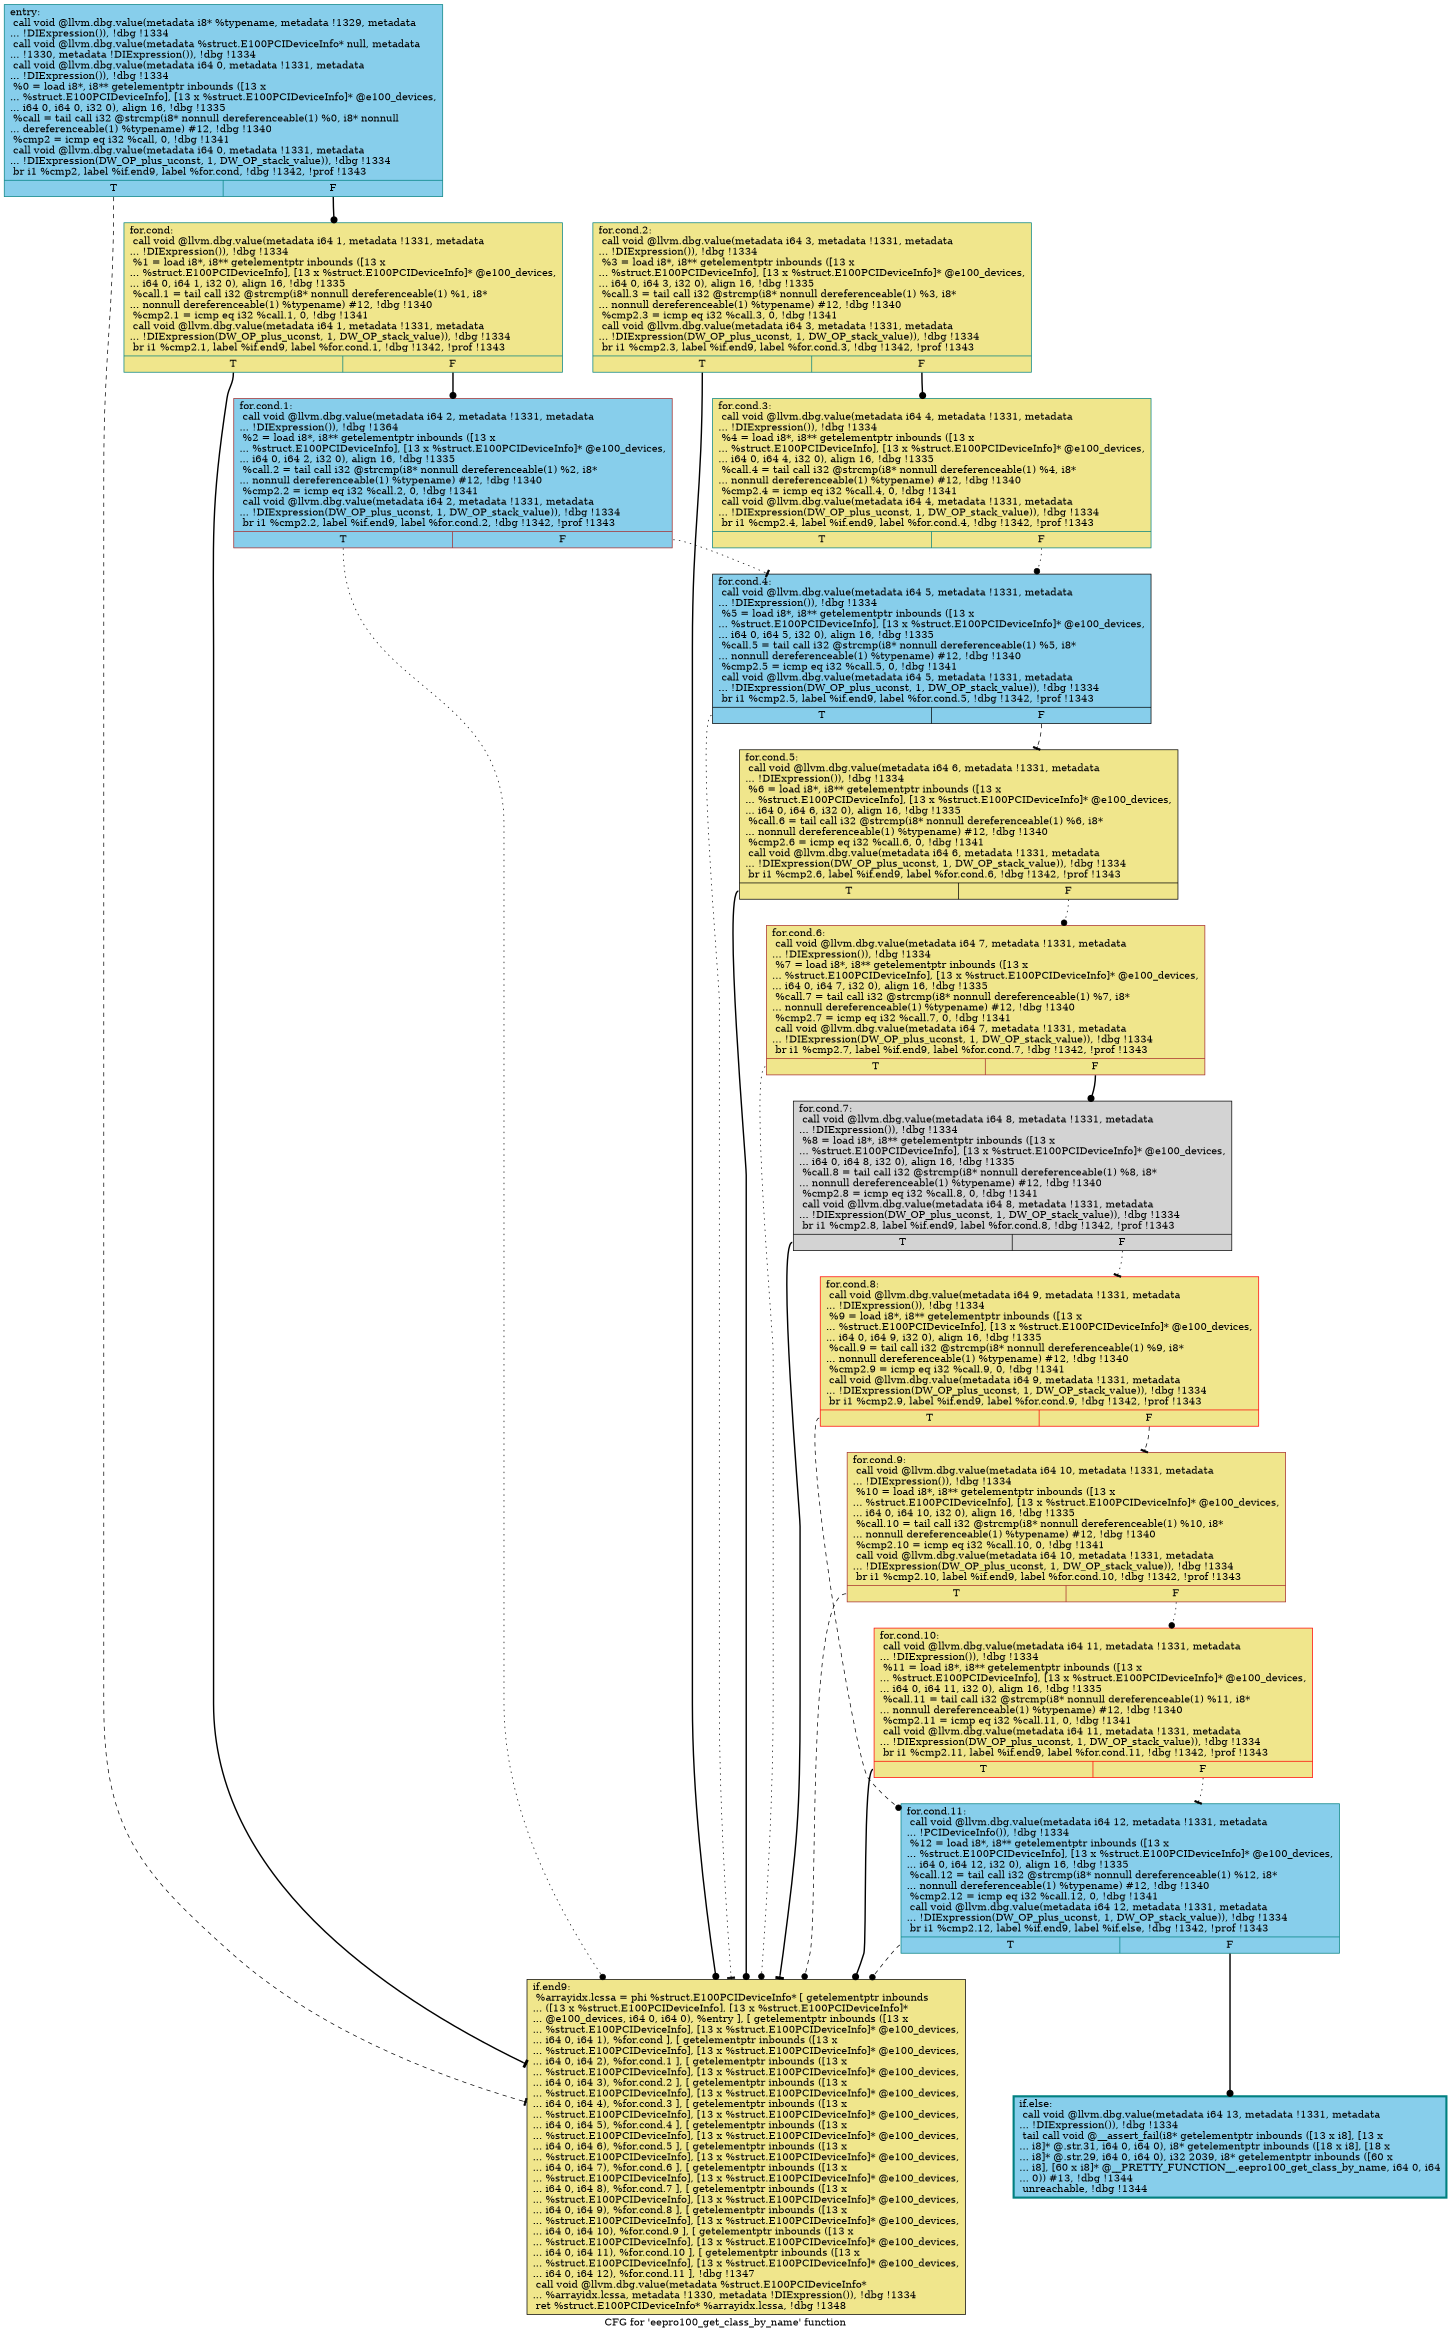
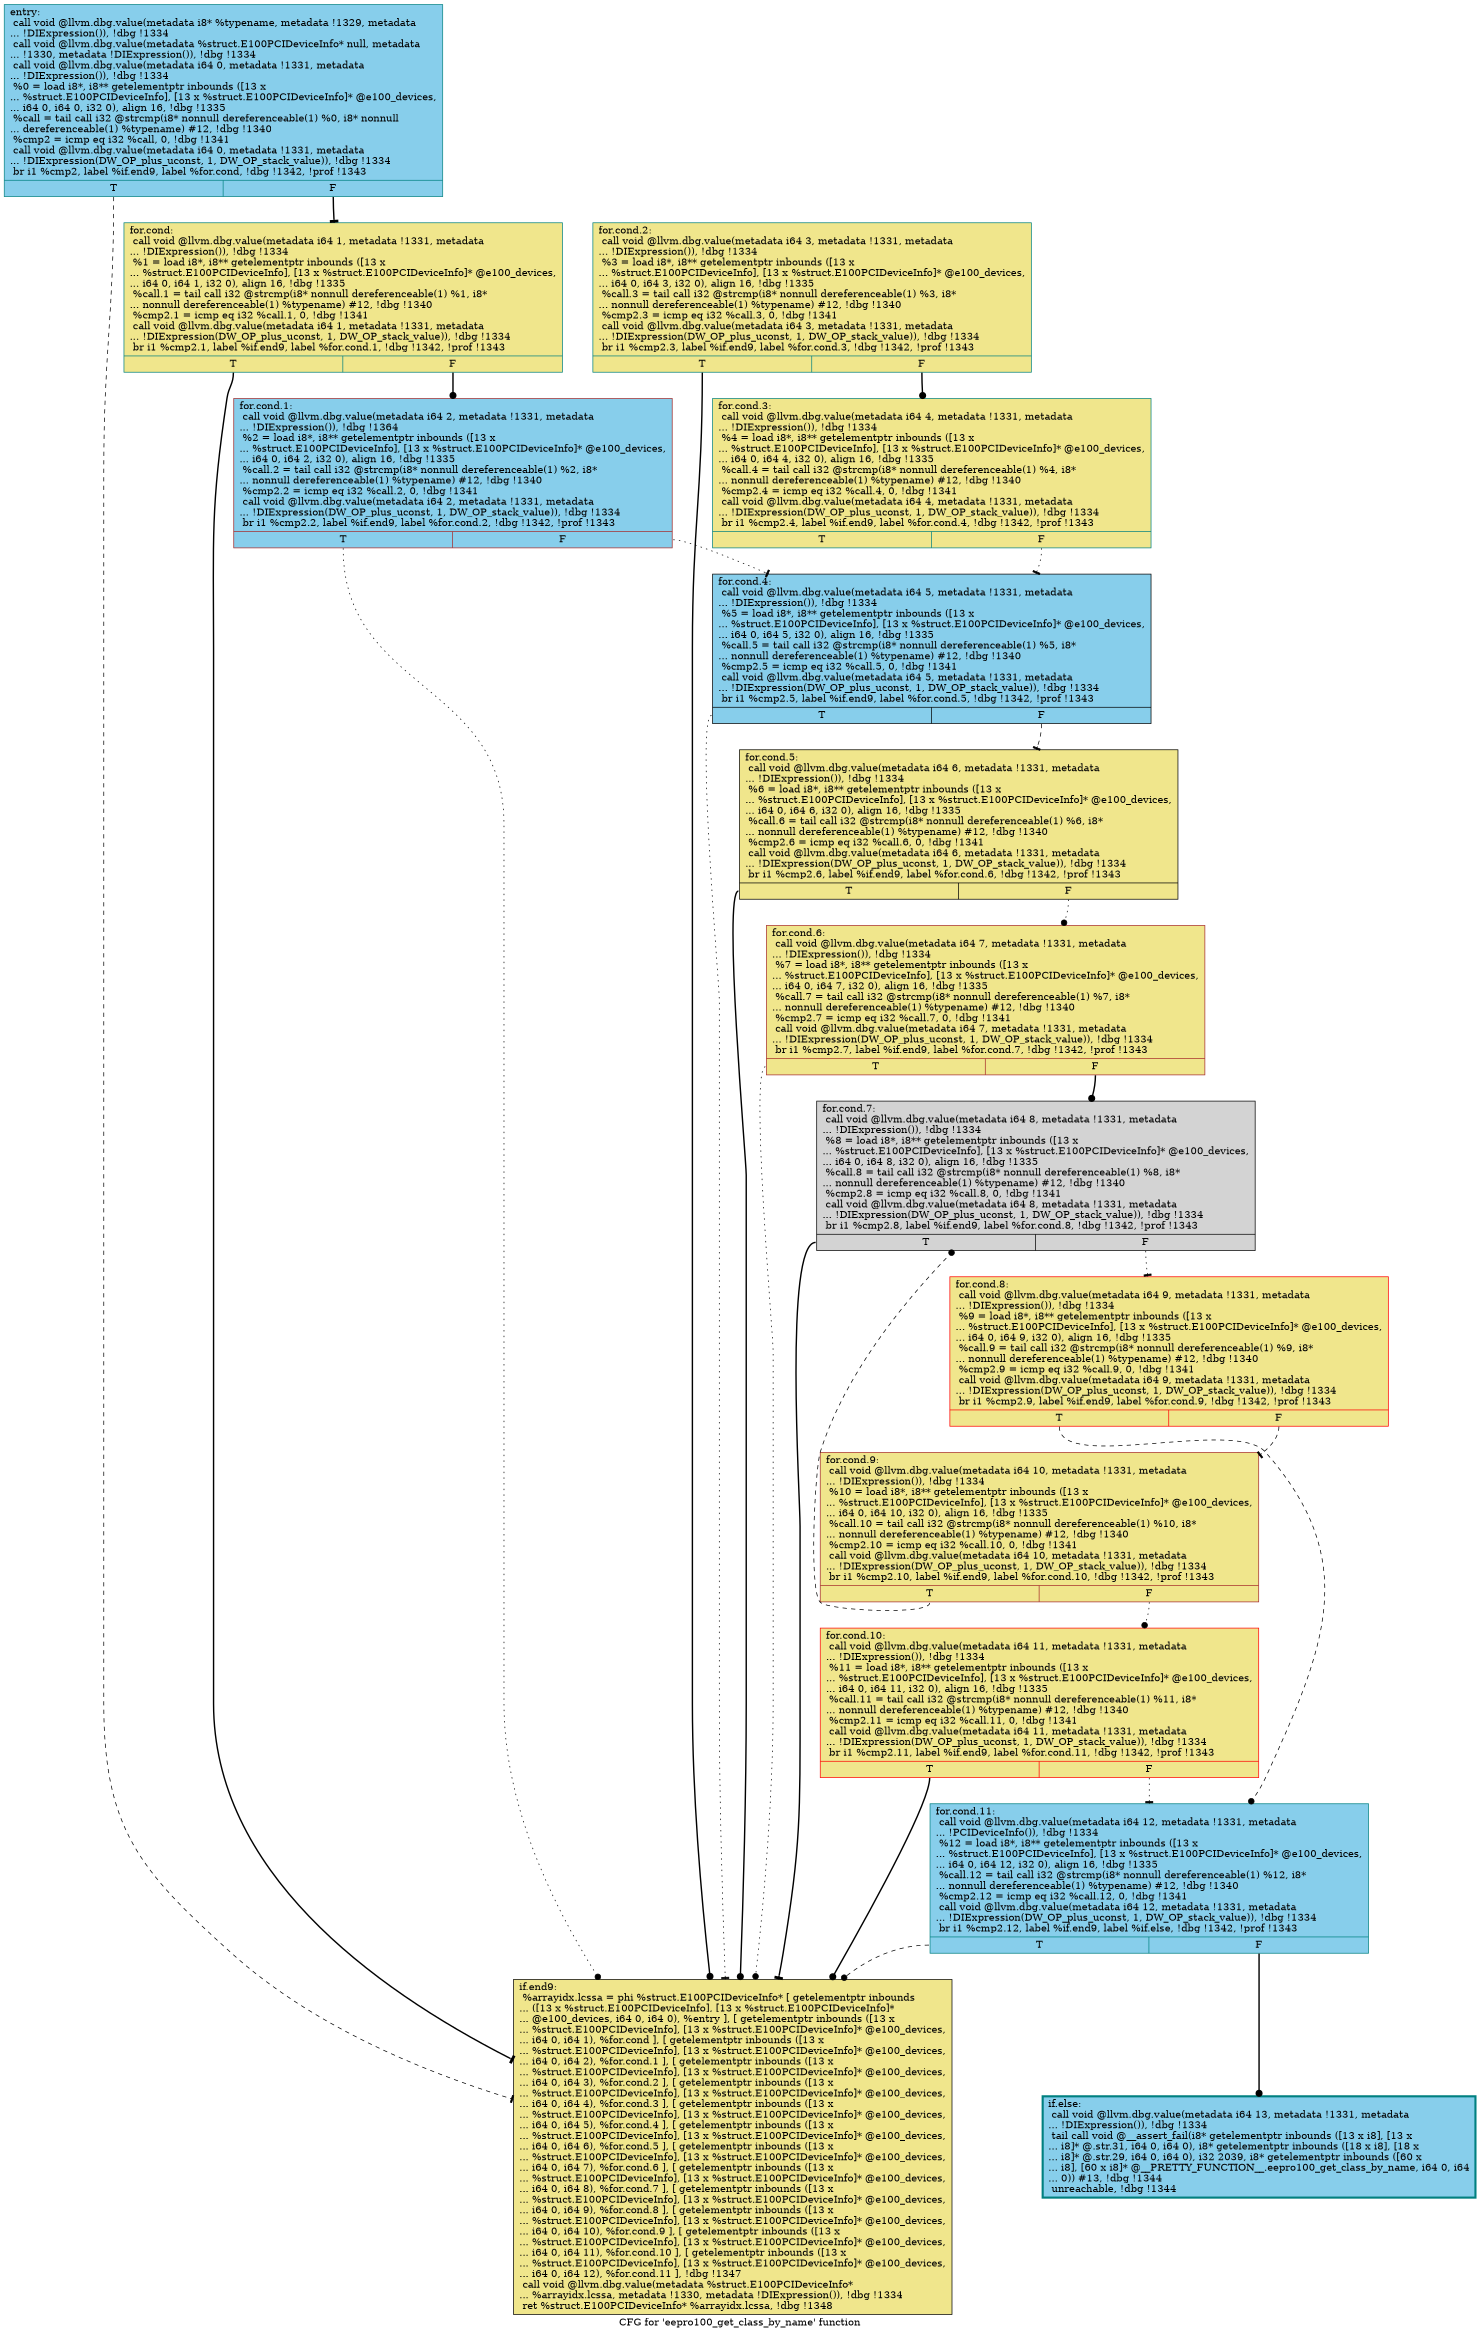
edge "entry:" -> "for.cond:": arrowhead dot -> tee
edge "for.cond.3:" -> "for.cond.4:": arrowhead dot -> tee
edge "for.cond.9:" -> "if.end9:": now "for.cond.9:" -> "for.cond.7:"
